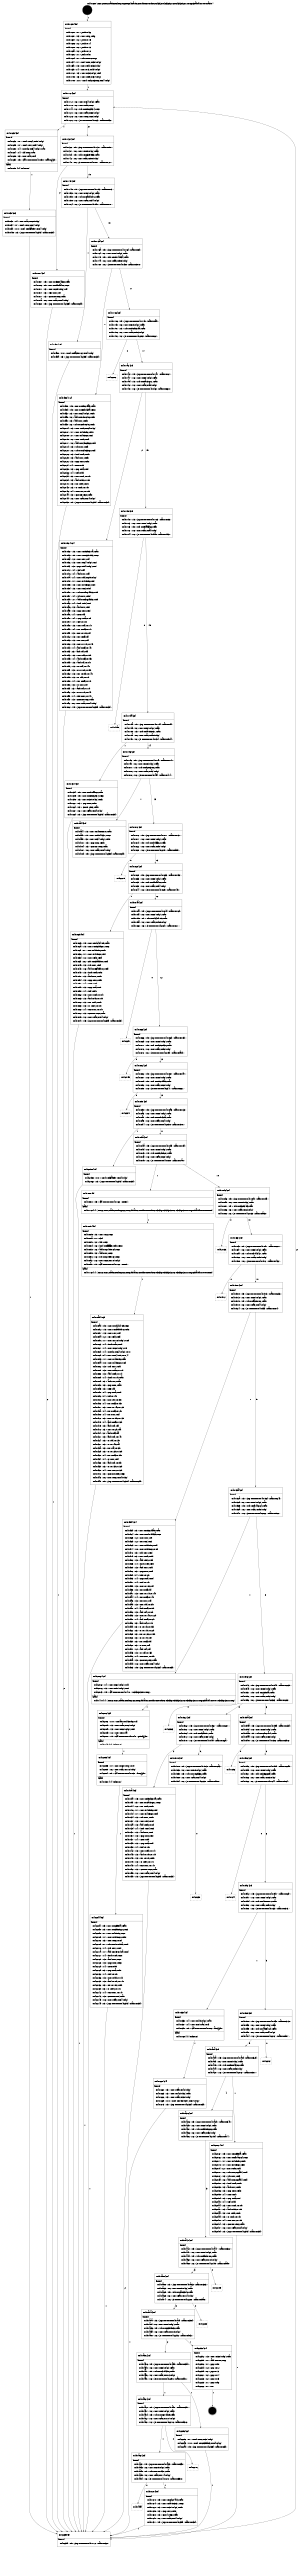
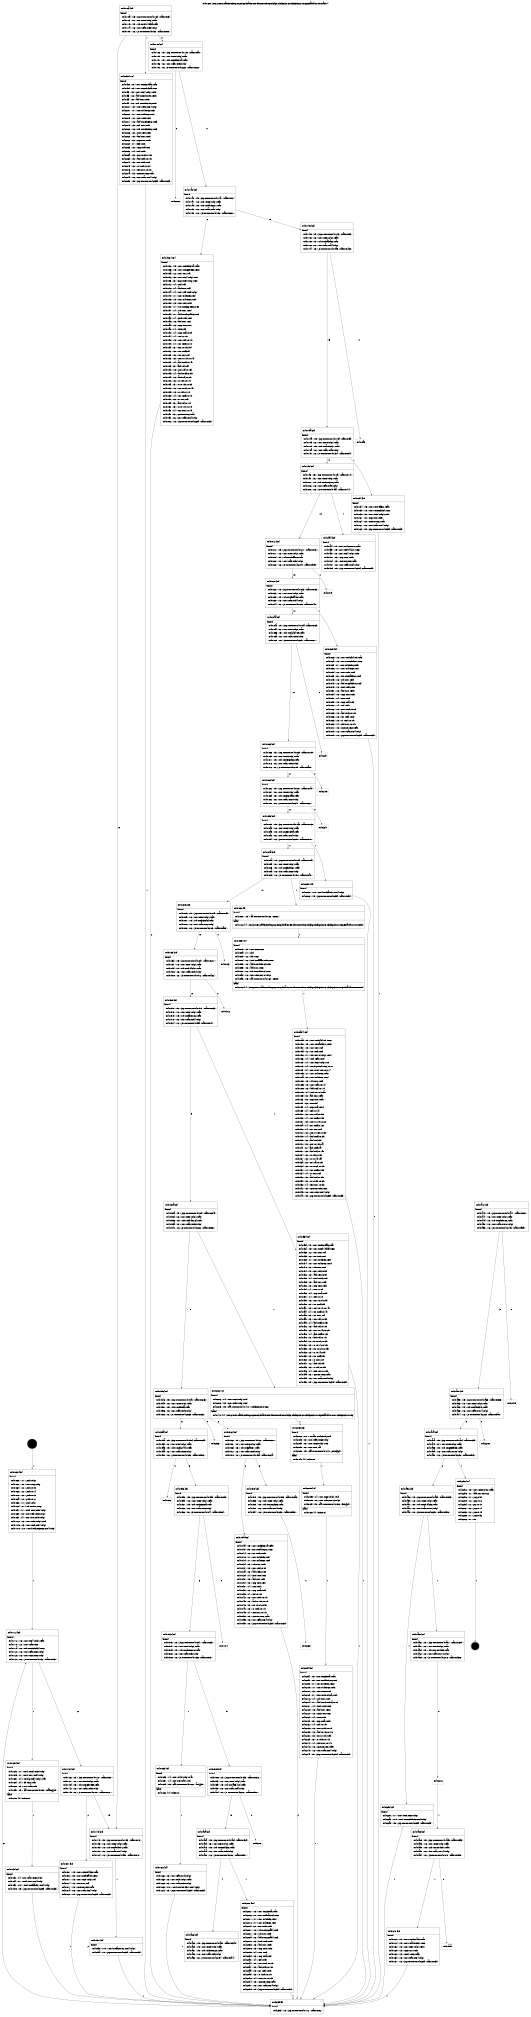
edge "0x40174e [28]" -> "0x40176a [28]": reversed
edge "0x401a26 [28]" -> "0x401a42 [28]": removed, label "3"
edge "0x401ab2 [28]" -> "0x401ace [28]": now "0x402216" -> "0x401ace [28]"
